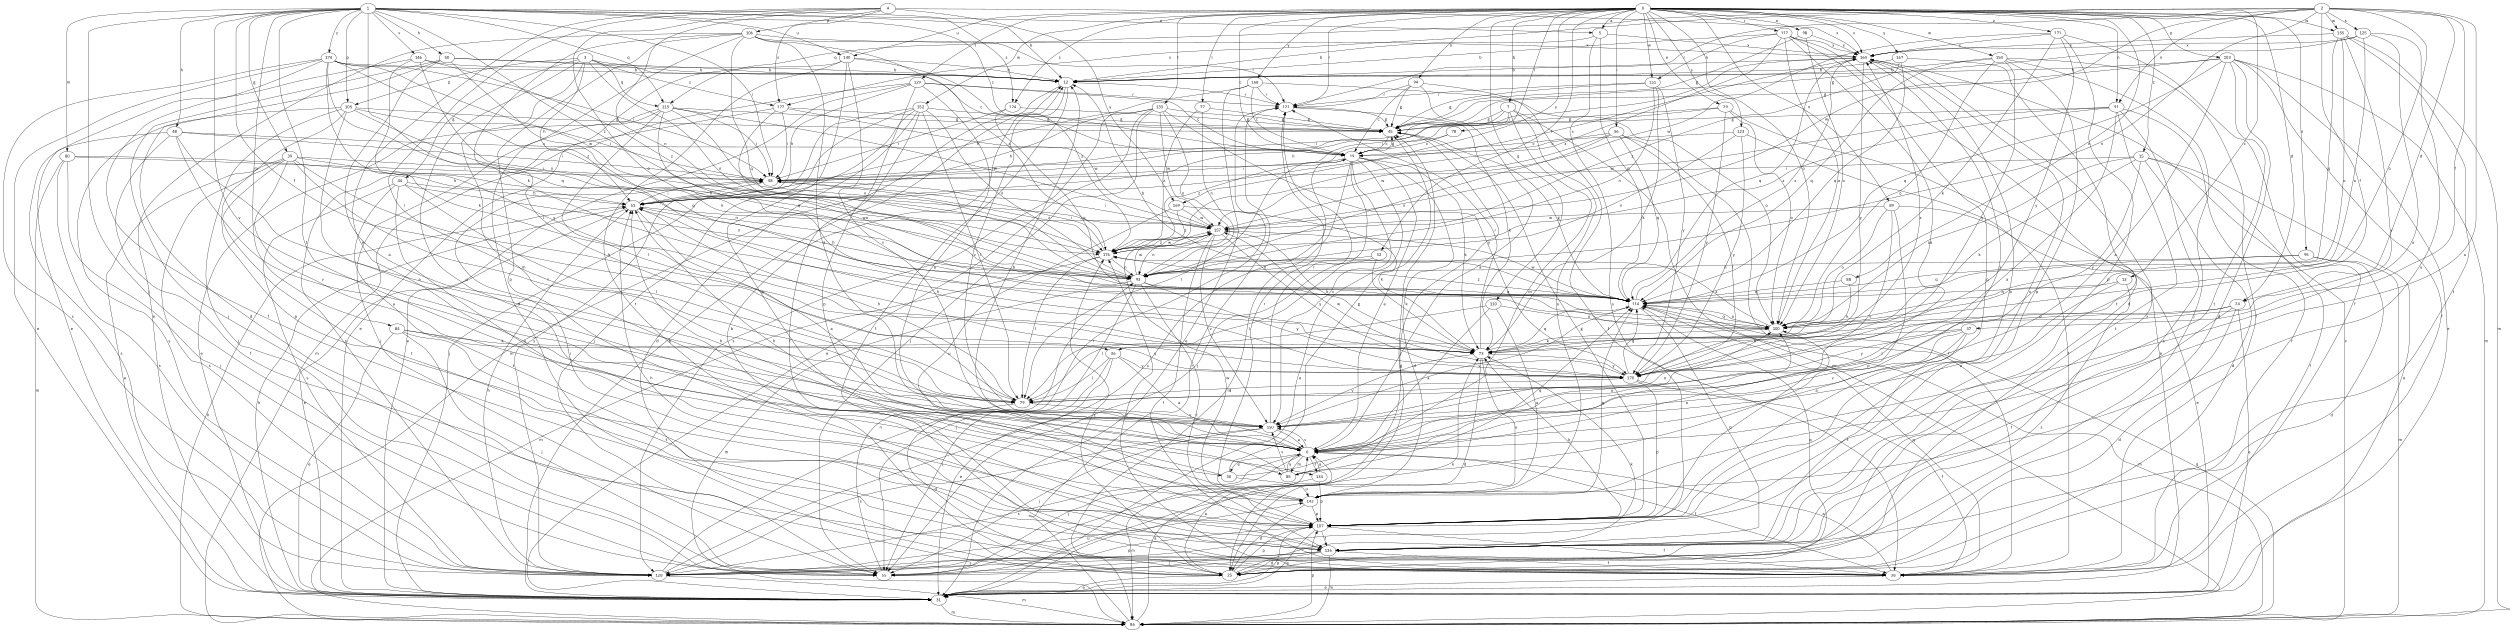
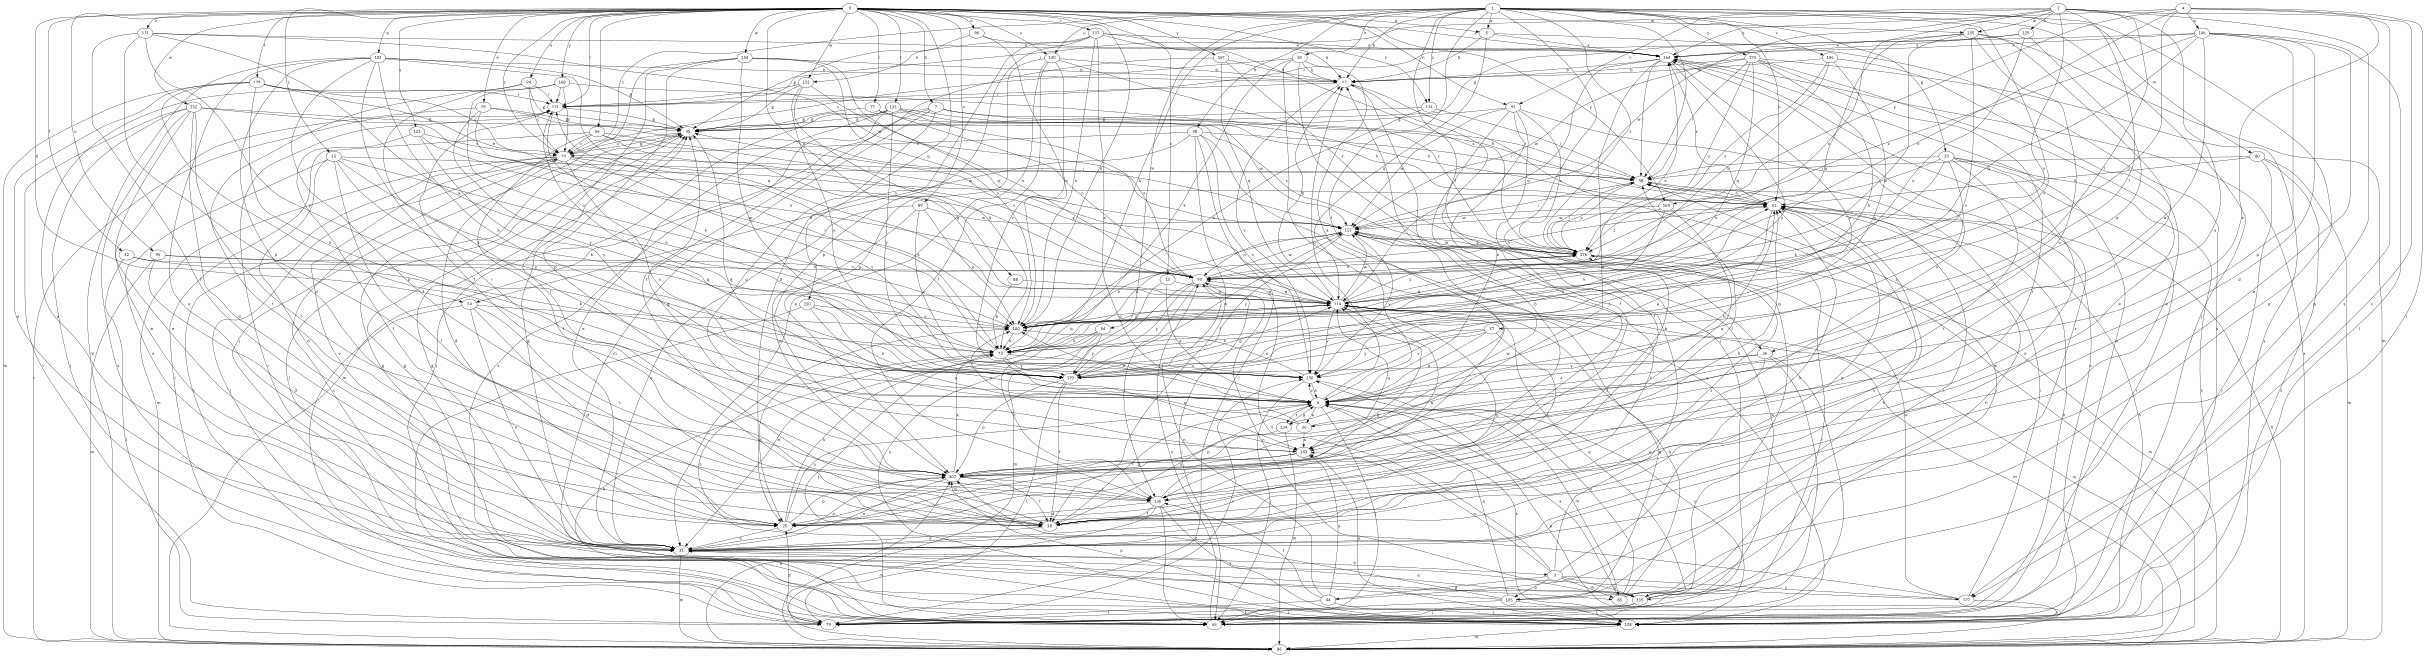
edge "1" -> "51": added, label "h"
node "78": removed
edge "2" -> "24": now "48" -> "24"
edge "29" -> "58": now "29" -> "157"
edge "152" -> "31": label "j" -> "e"
edge "125" -> "143": now "155" -> "143"
edge "31" -> "12": now "31" -> "3"
edge "114" -> "136": reversed
